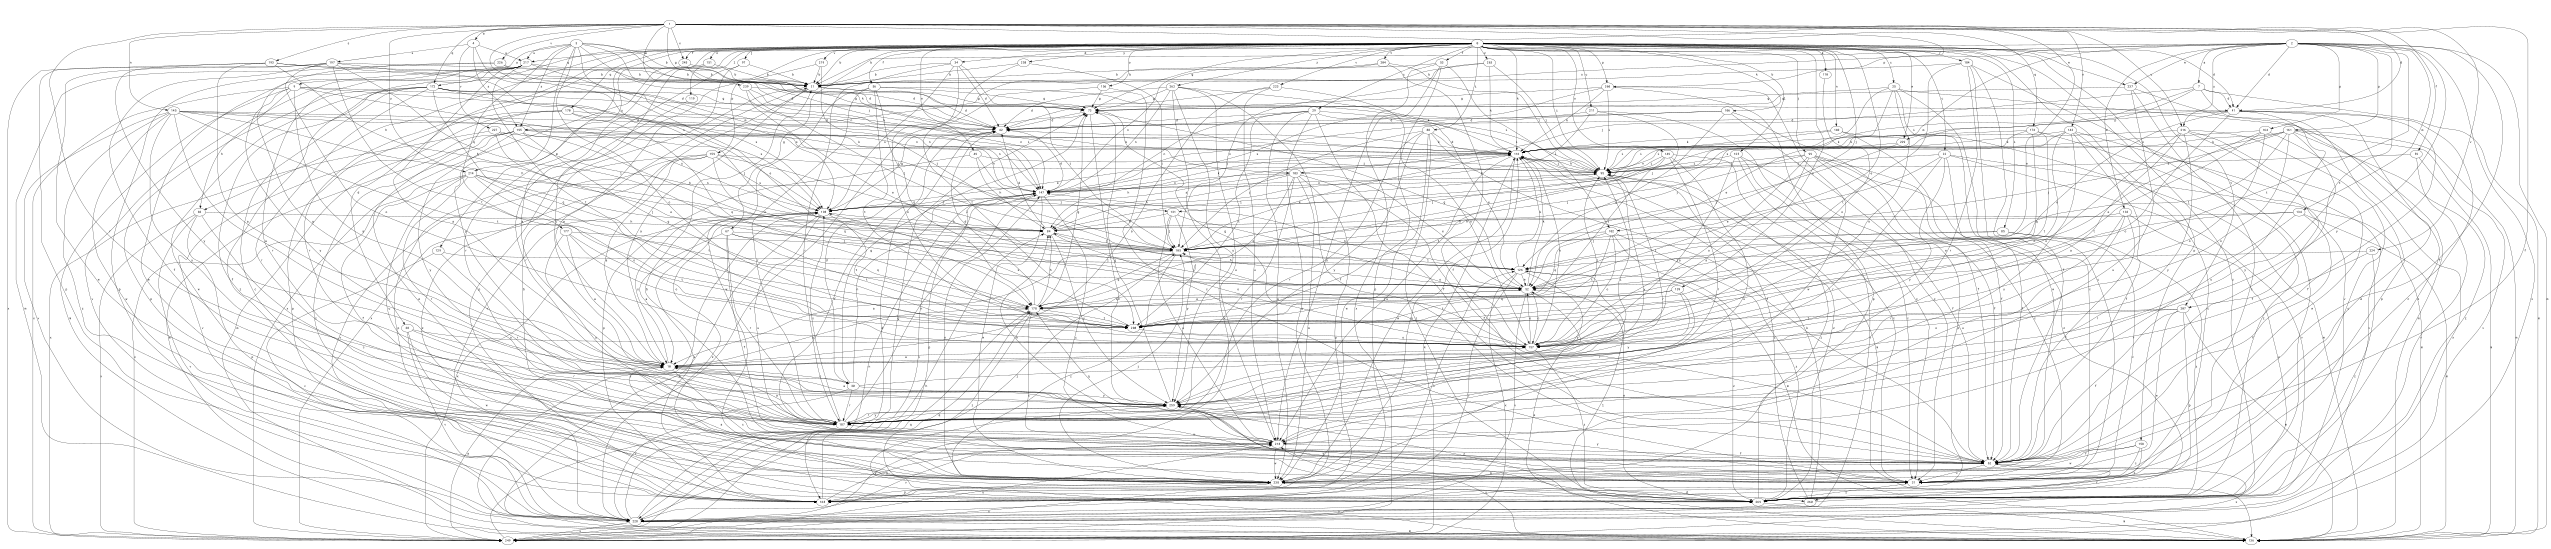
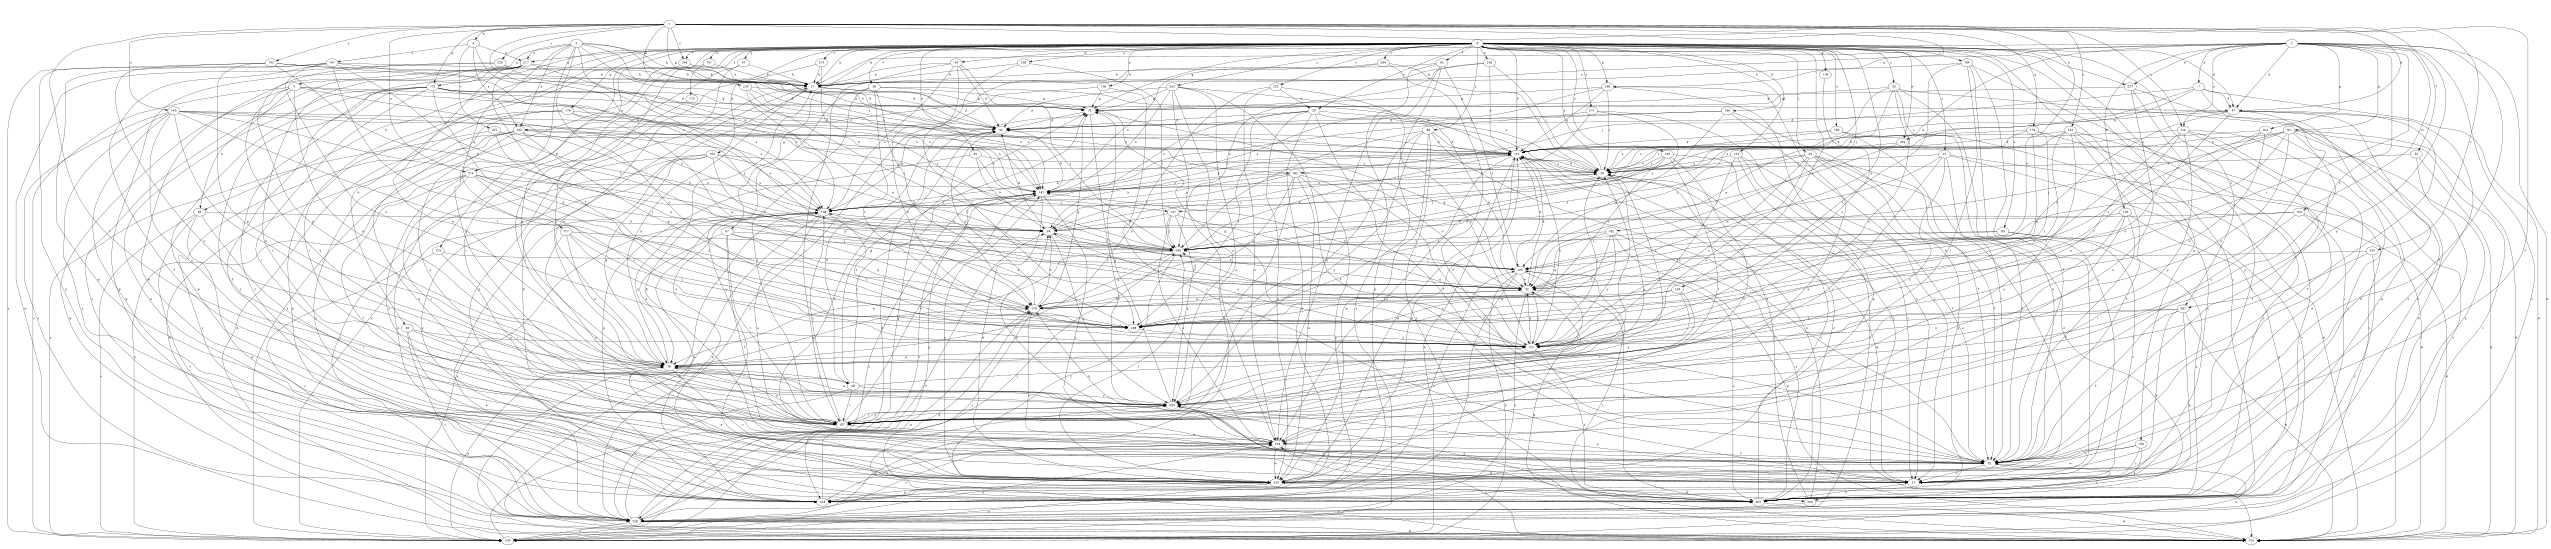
edge "0" -> "95": reversed
edge "223" -> "42": now "223" -> "29"
edge "53" -> "102": now "53" -> "126"
edge "178" -> "208": removed, label "t"
